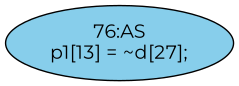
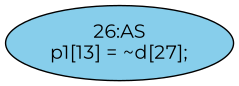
node "76:AS p1[13] = ~d[27];": label "76:AS p1[13] = ~d[27];" -> "26:AS p1[13] = ~d[27];"
